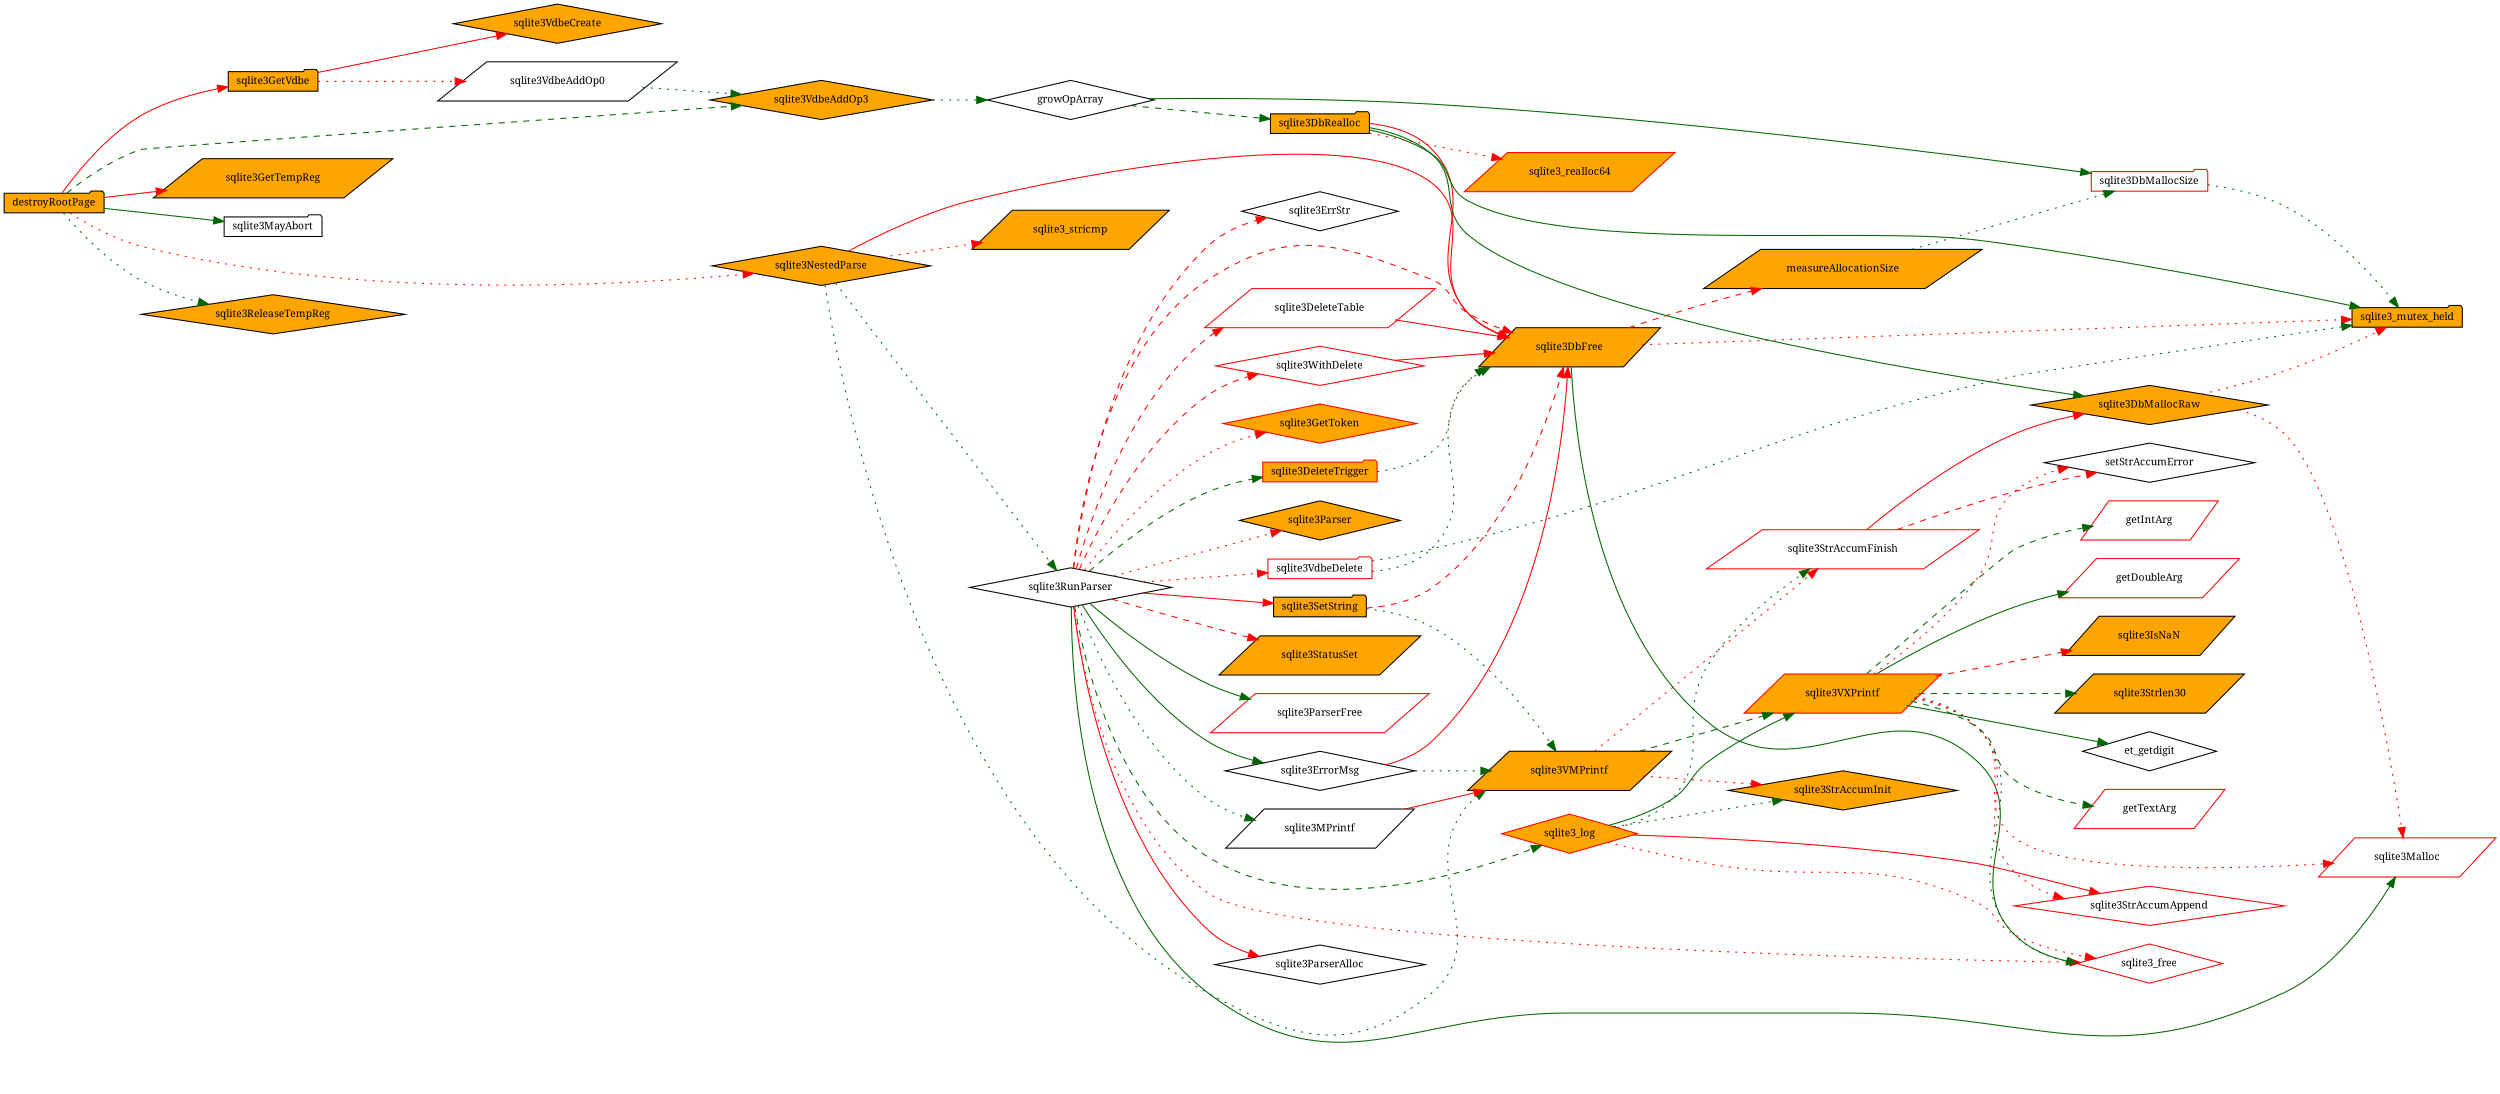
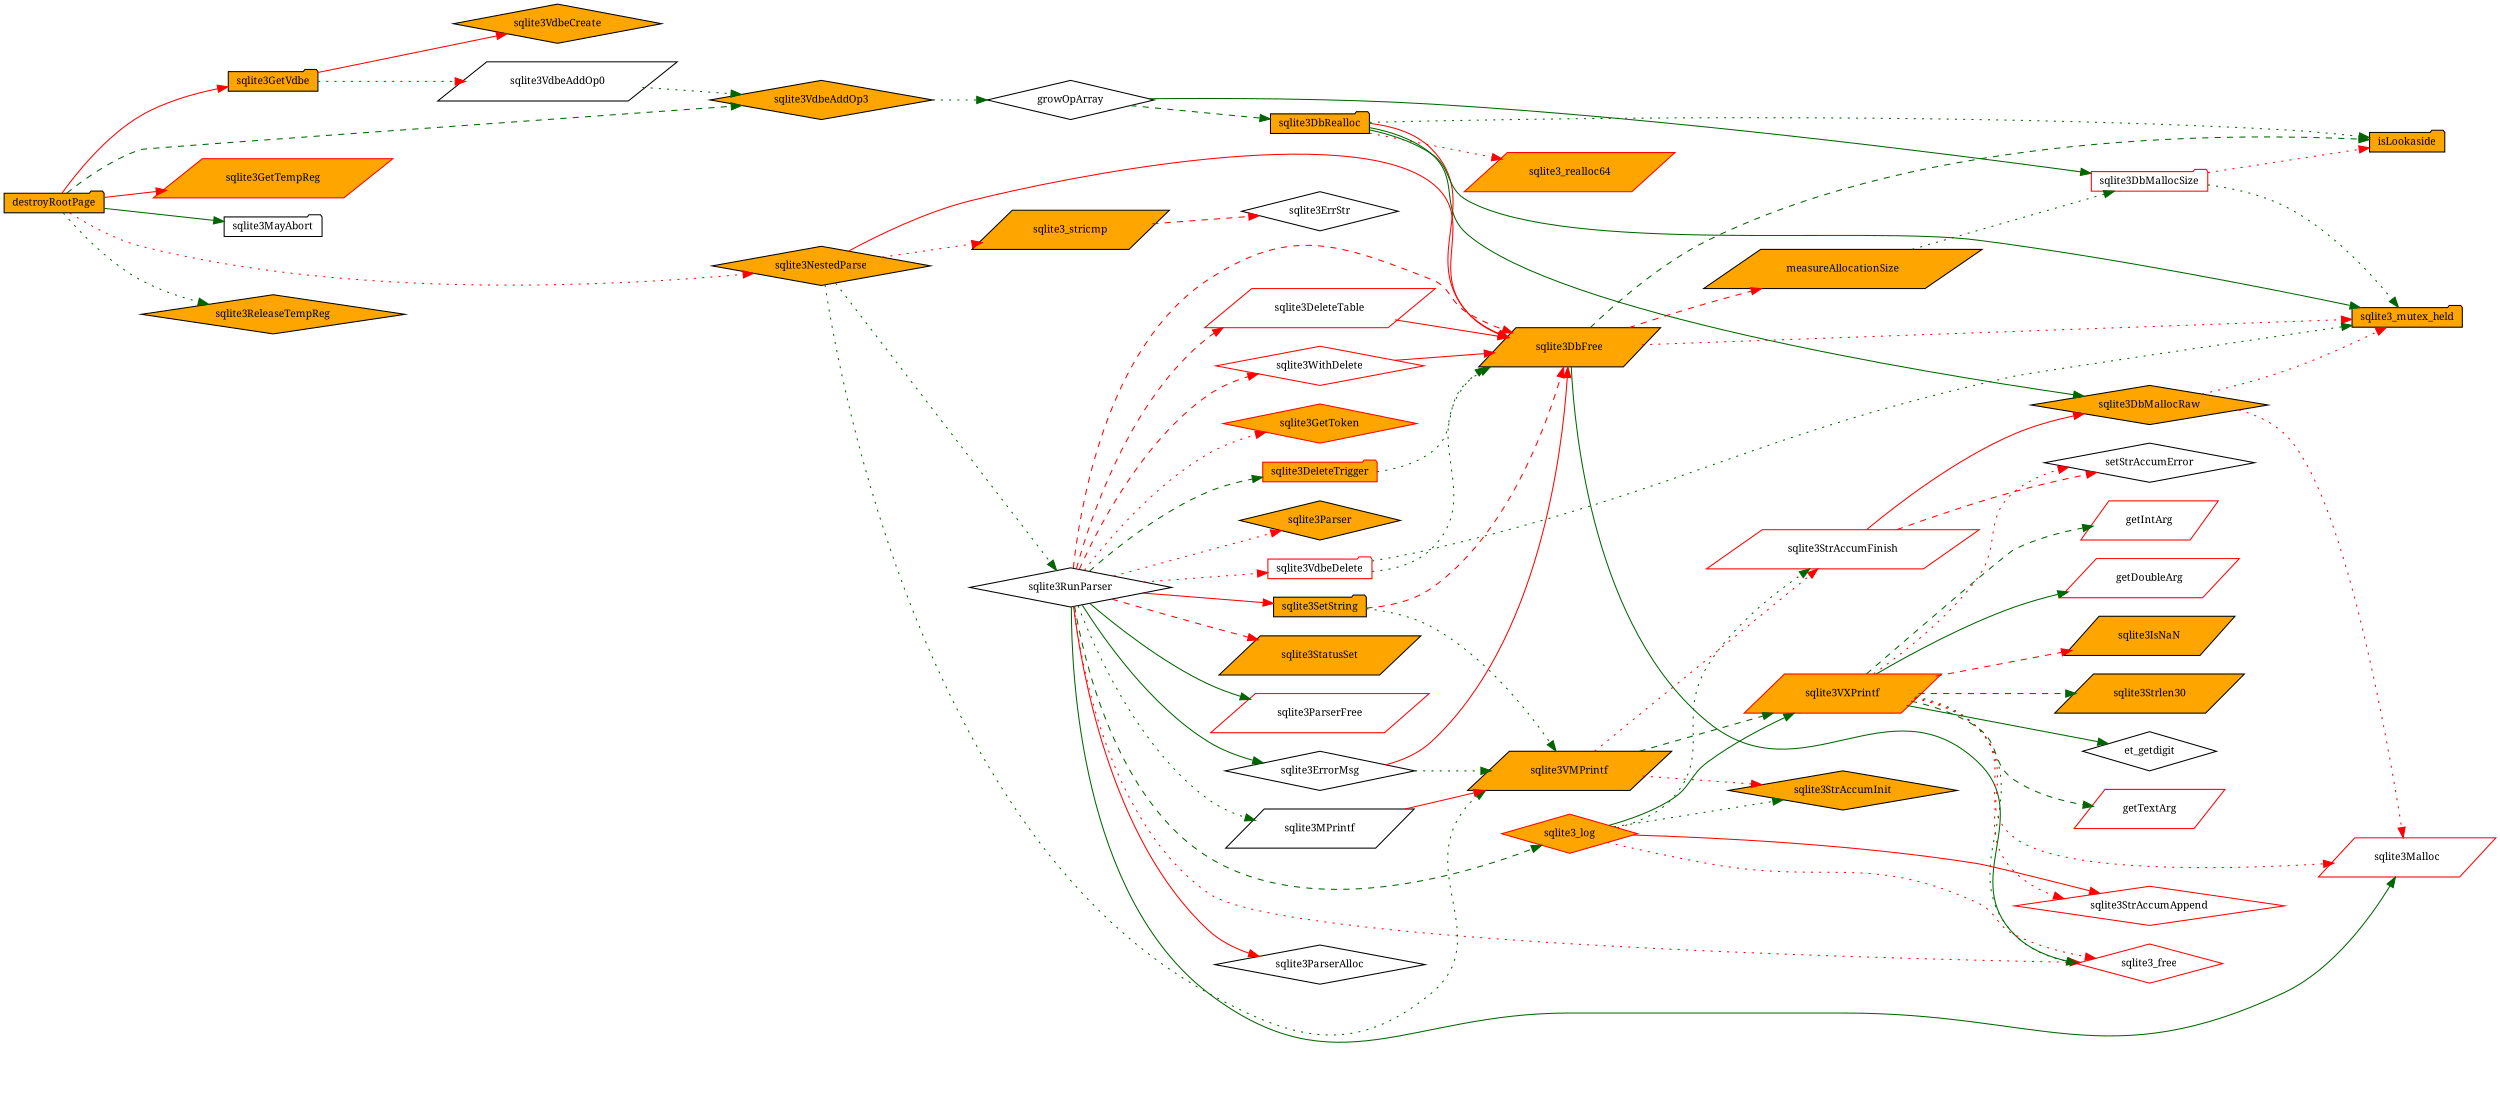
node "isLookaside": added
node "sqlite3GetTempReg": color black -> red
edge "sqlite3RunParser" -> "sqlite3ErrStr": now "sqlite3_stricmp" -> "sqlite3ErrStr"
